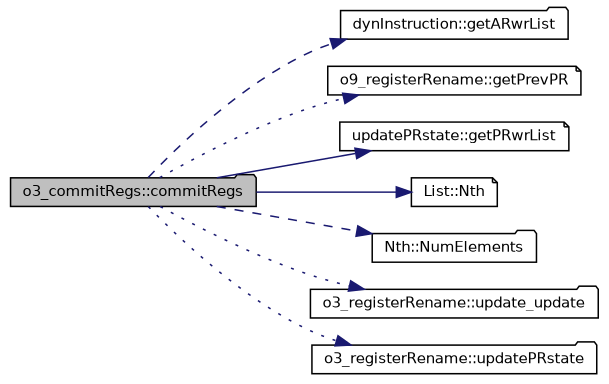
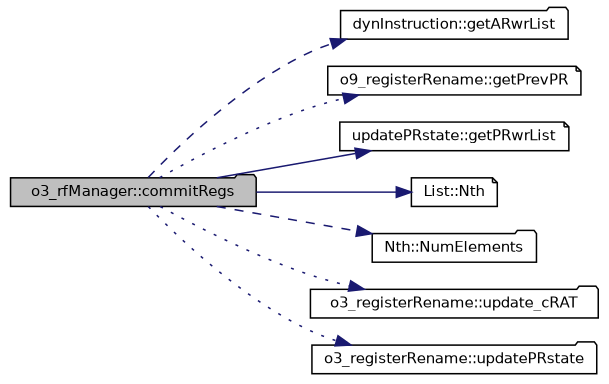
node "o3_commitRegs::commitRegs": label "o3_commitRegs::commitRegs" -> "o3_rfManager::commitRegs"
node "o3_registerRename::update_update": label "o3_registerRename::update_update" -> "o3_registerRename::update_cRAT"
